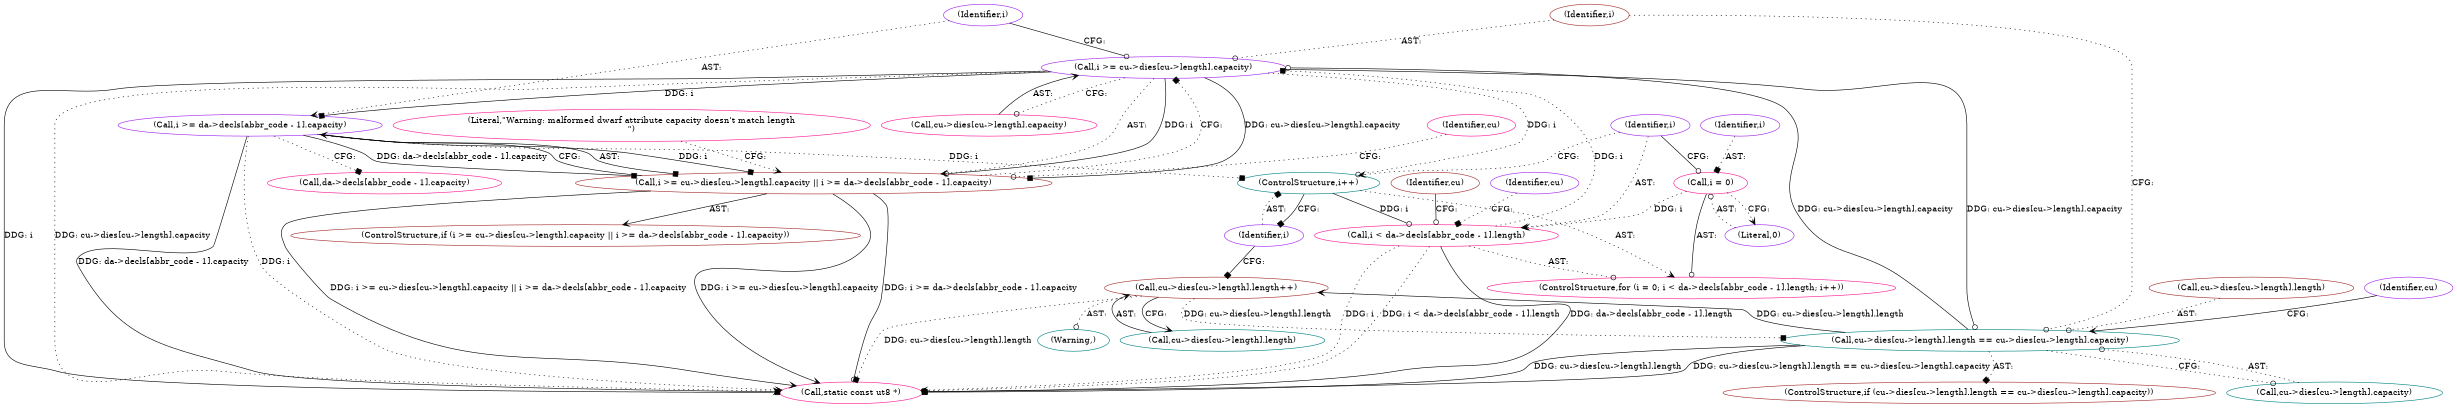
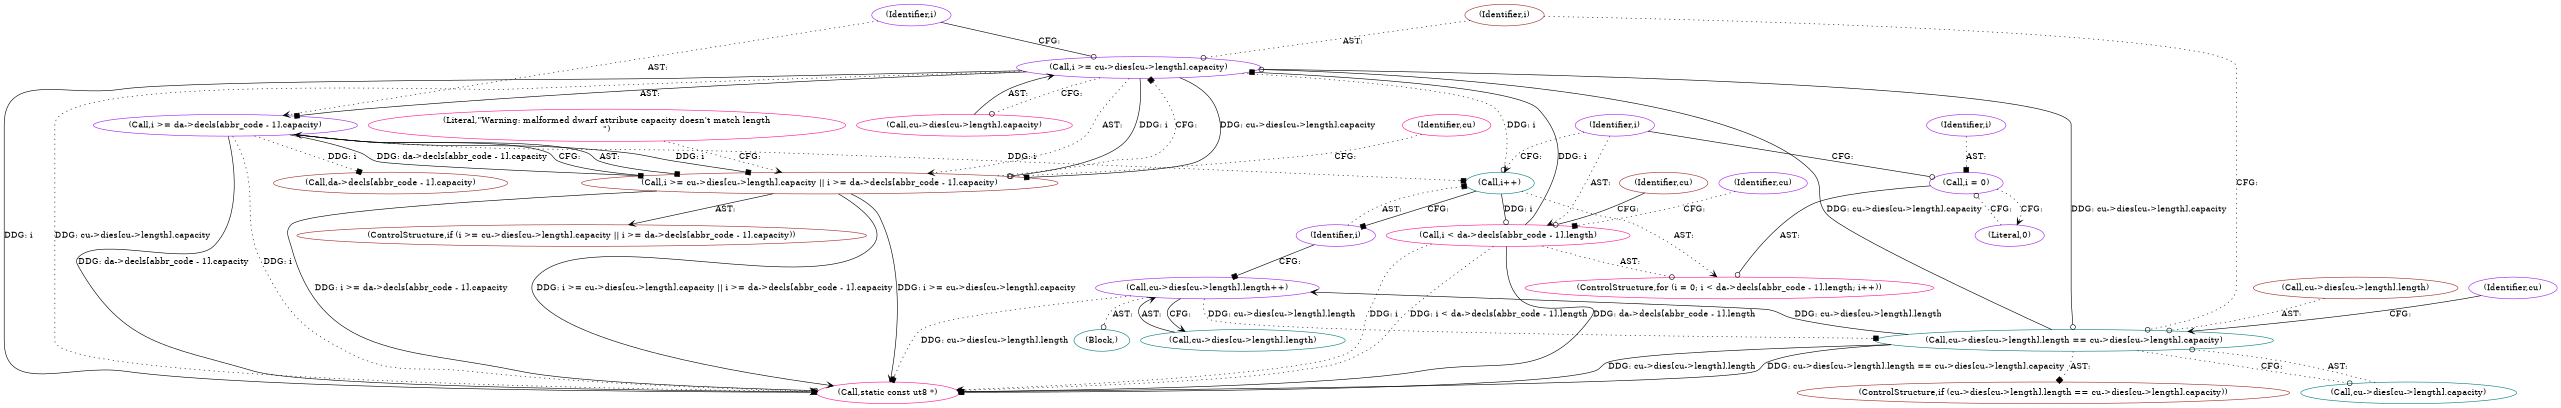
edge "(Call,i < da->decls[abbr_code - 1].length)" -> "(Call,i >= cu->dies[cu->length].capacity)": style dotted -> solid
edge "(Call,i >= cu->dies[cu->length].capacity)" -> "(Call,i >= da->decls[abbr_code - 1].capacity)": label "DDG: i" -> "AST: "
edge "(Call,i >= da->decls[abbr_code - 1].capacity)" -> "(Call,da->decls[abbr_code - 1].capacity)": label "CFG: " -> "DDG: i"
node "(Call,da->decls[abbr_code - 1].capacity)": color deeppink -> brown
node "(ControlStructure,i++)": label "(ControlStructure,i++)" -> "(Call,i++)"
node "(Call,i = 0)": color deeppink -> purple
edge "(Literal,0)" -> "(Call,i = 0)": label "AST: " -> "CFG: "
edge "(Call,i = 0)" -> "(Call,i < da->decls[abbr_code - 1].length)": removed, label "DDG: i"
node "(Call,cu->dies[cu->length].length++)": color brown -> purple
node "(Warning,)": label "(Warning,)" -> "(Block,)"
